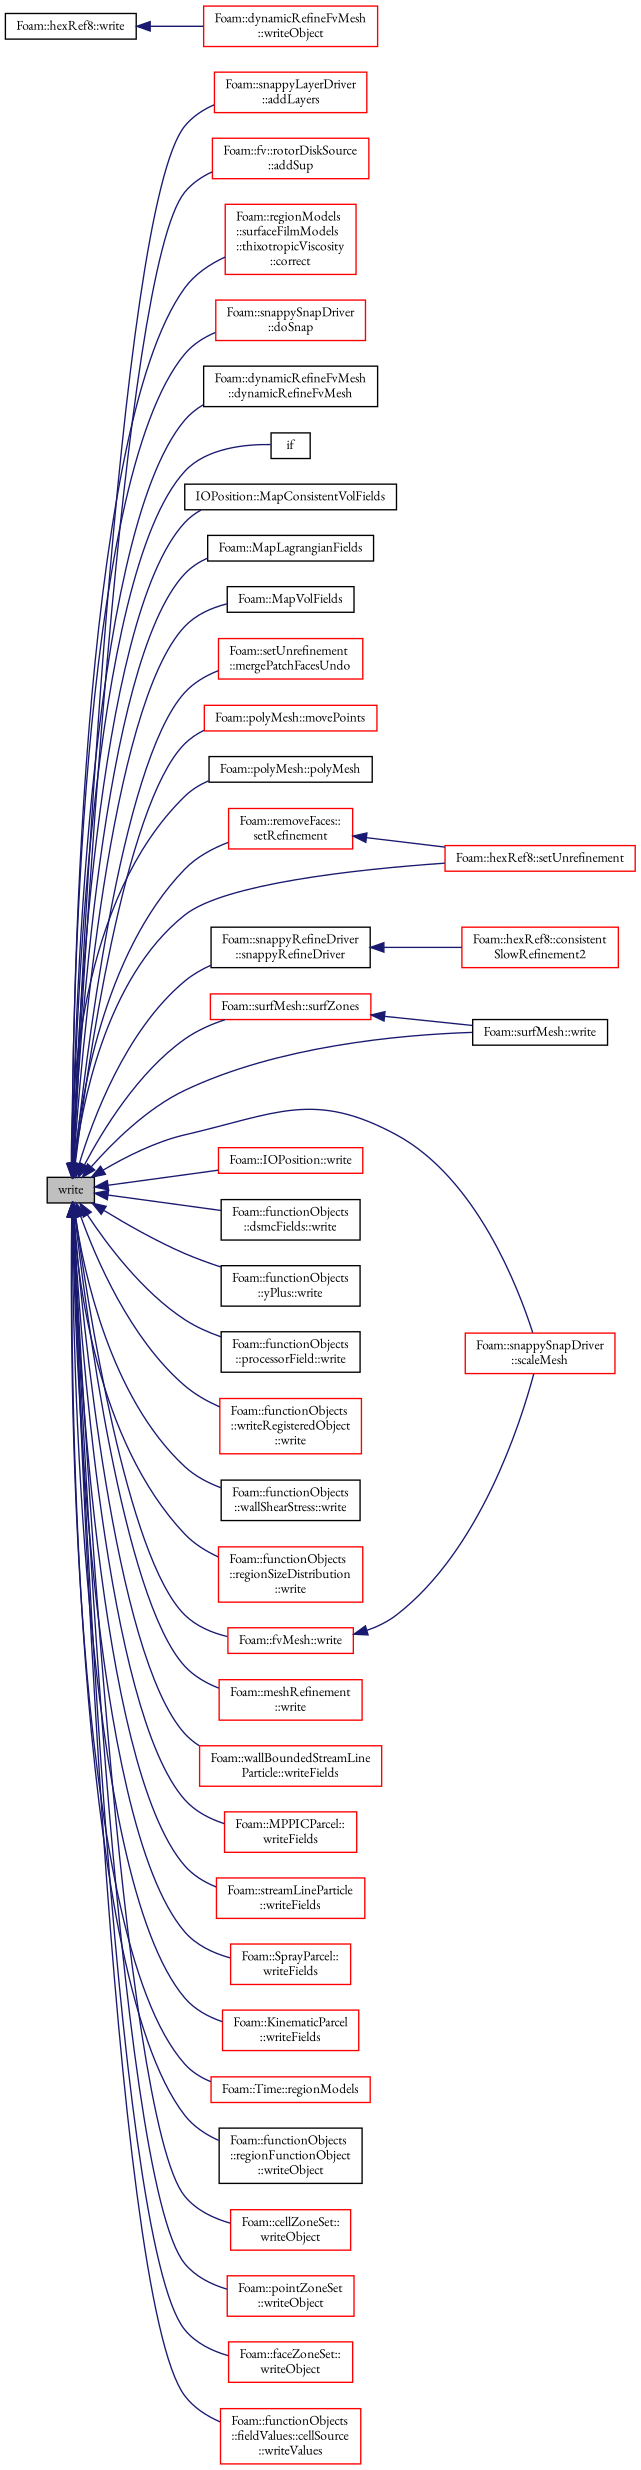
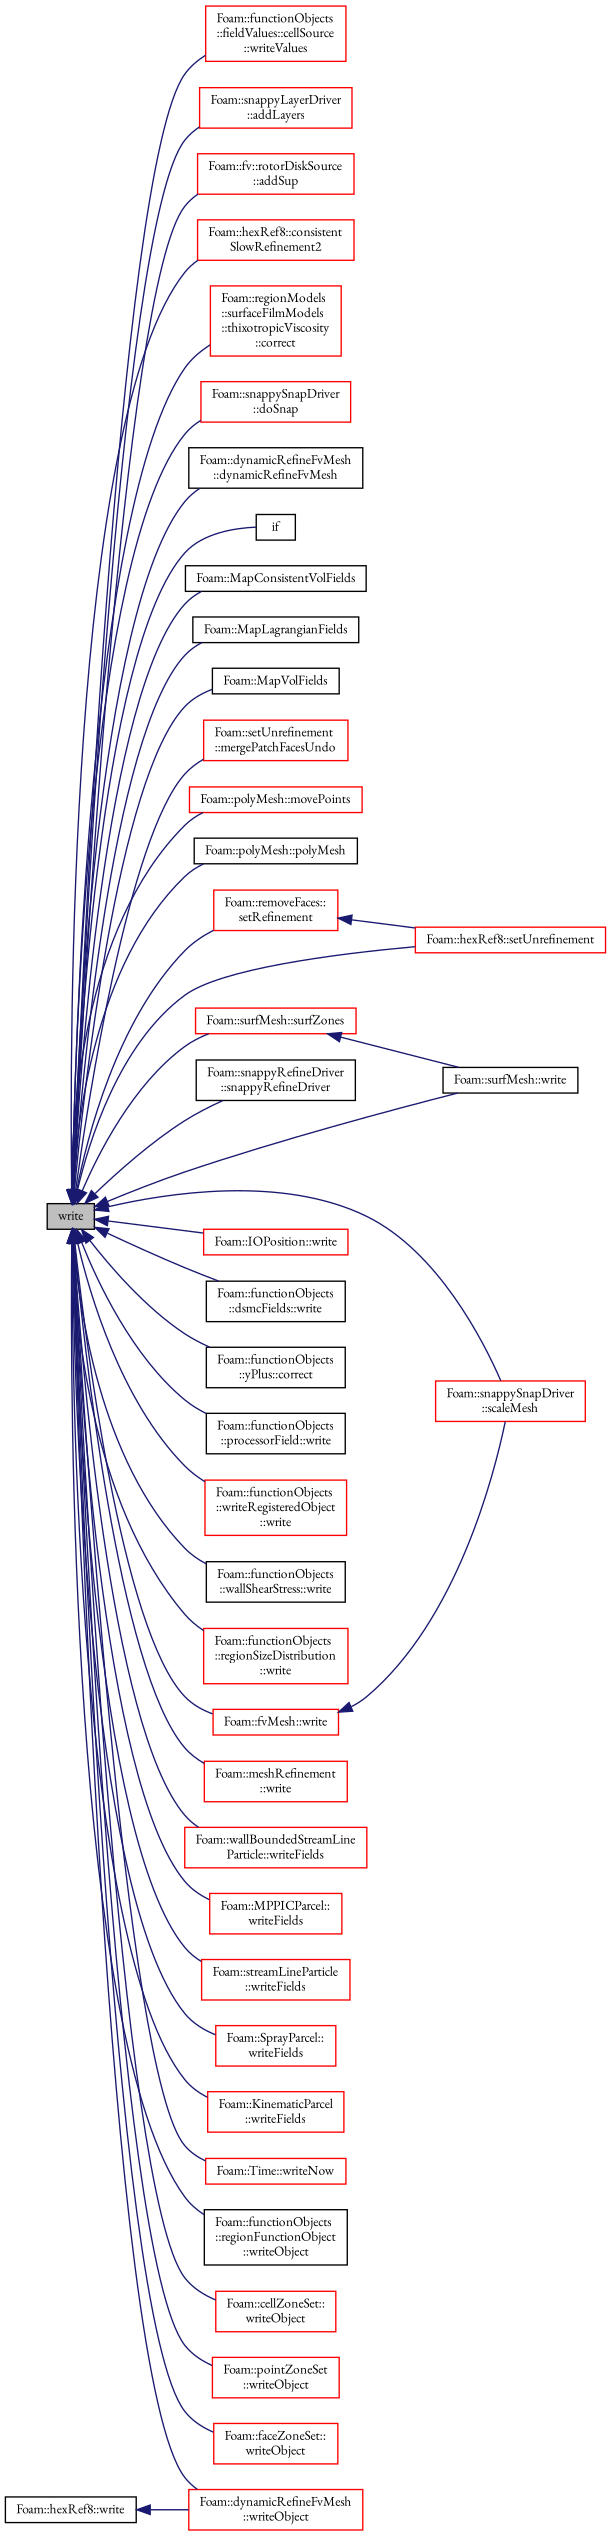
node "IOPosition::MapConsistentVolFields": label "IOPosition::MapConsistentVolFields" -> "Foam::MapConsistentVolFields"
edge "Foam::hexRef8::consistent SlowRefinement2" -> "Foam::snappyRefineDriver ::snappyRefineDriver": now "Foam::hexRef8::consistent SlowRefinement2" -> "write"
node "Foam::functionObjects ::yPlus::write": label "Foam::functionObjects ::yPlus::write" -> "Foam::functionObjects ::yPlus::correct"
edge "Foam::dynamicRefineFvMesh ::writeObject" -> "write": added
node "Foam::Time::regionModels": label "Foam::Time::regionModels" -> "Foam::Time::writeNow"
